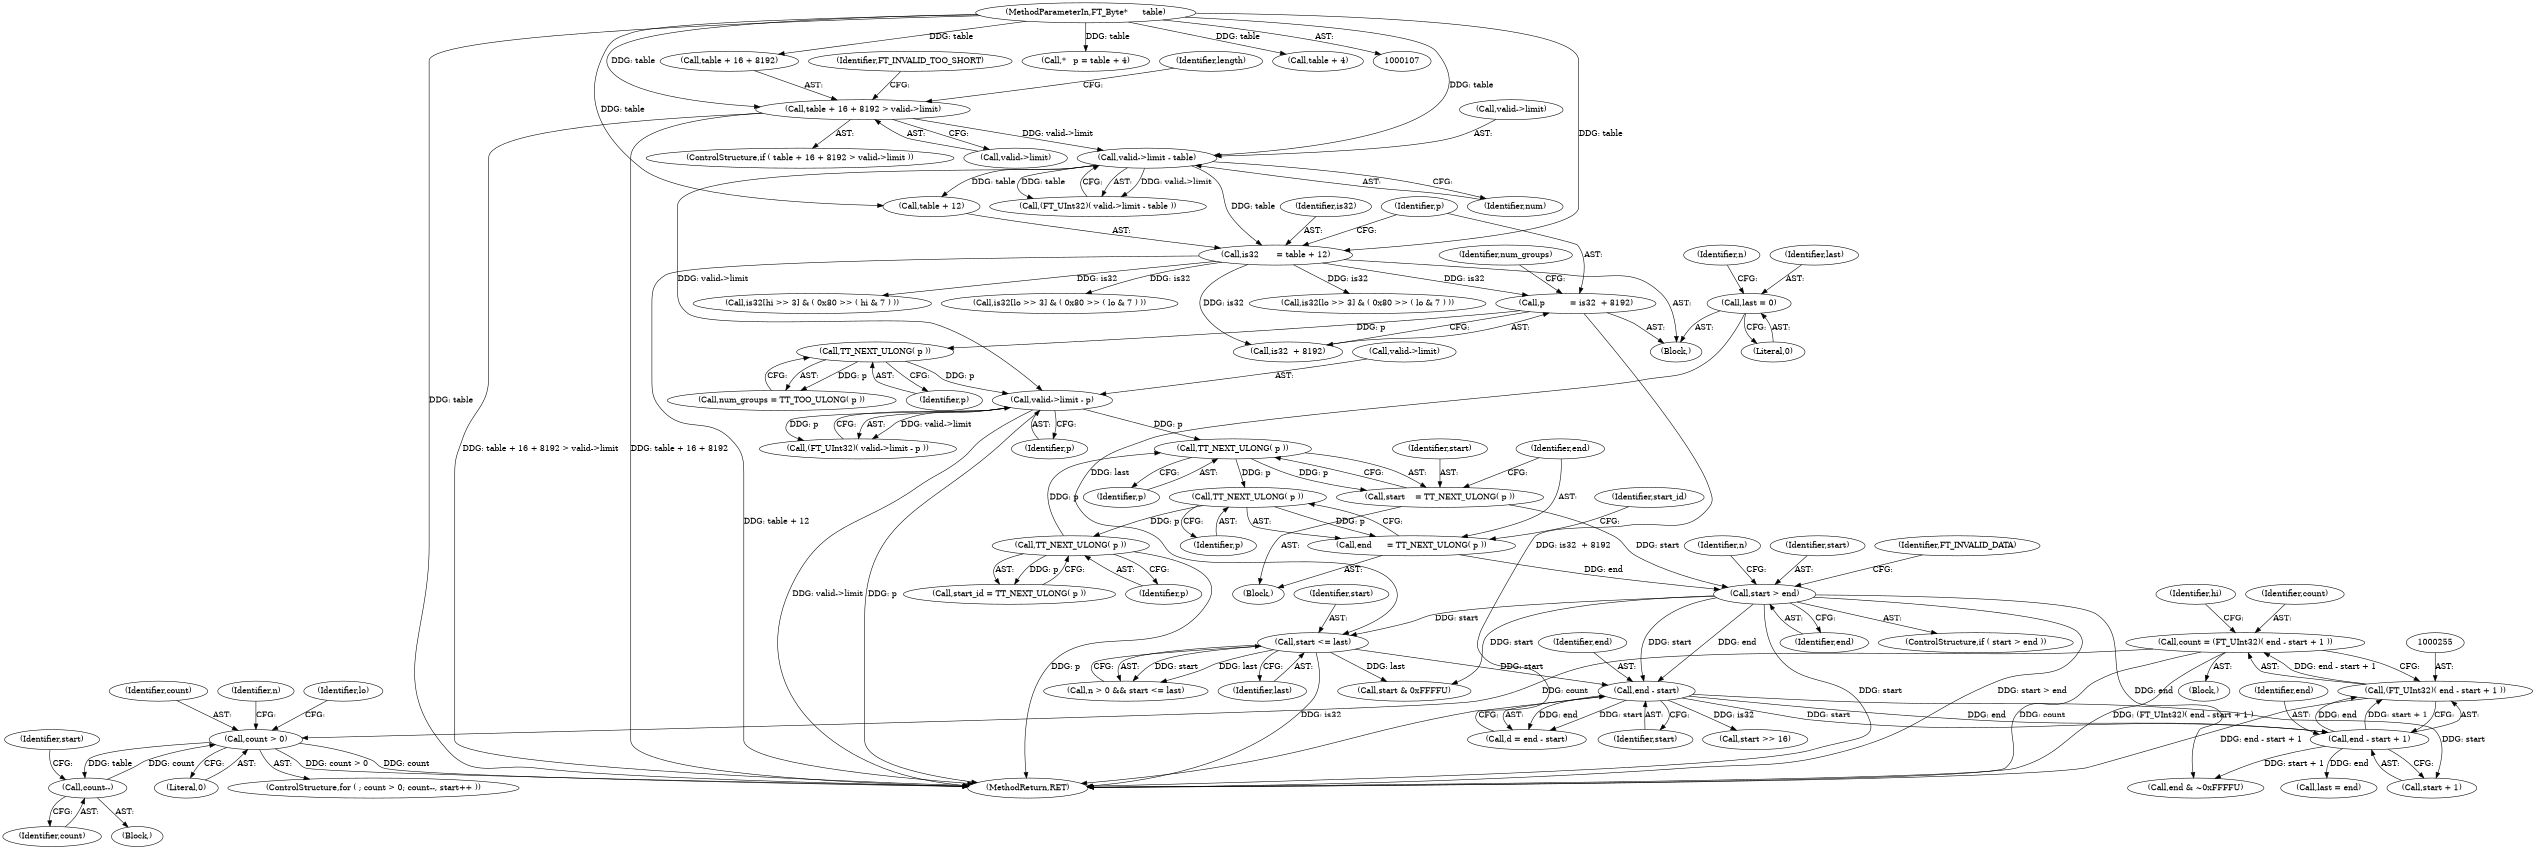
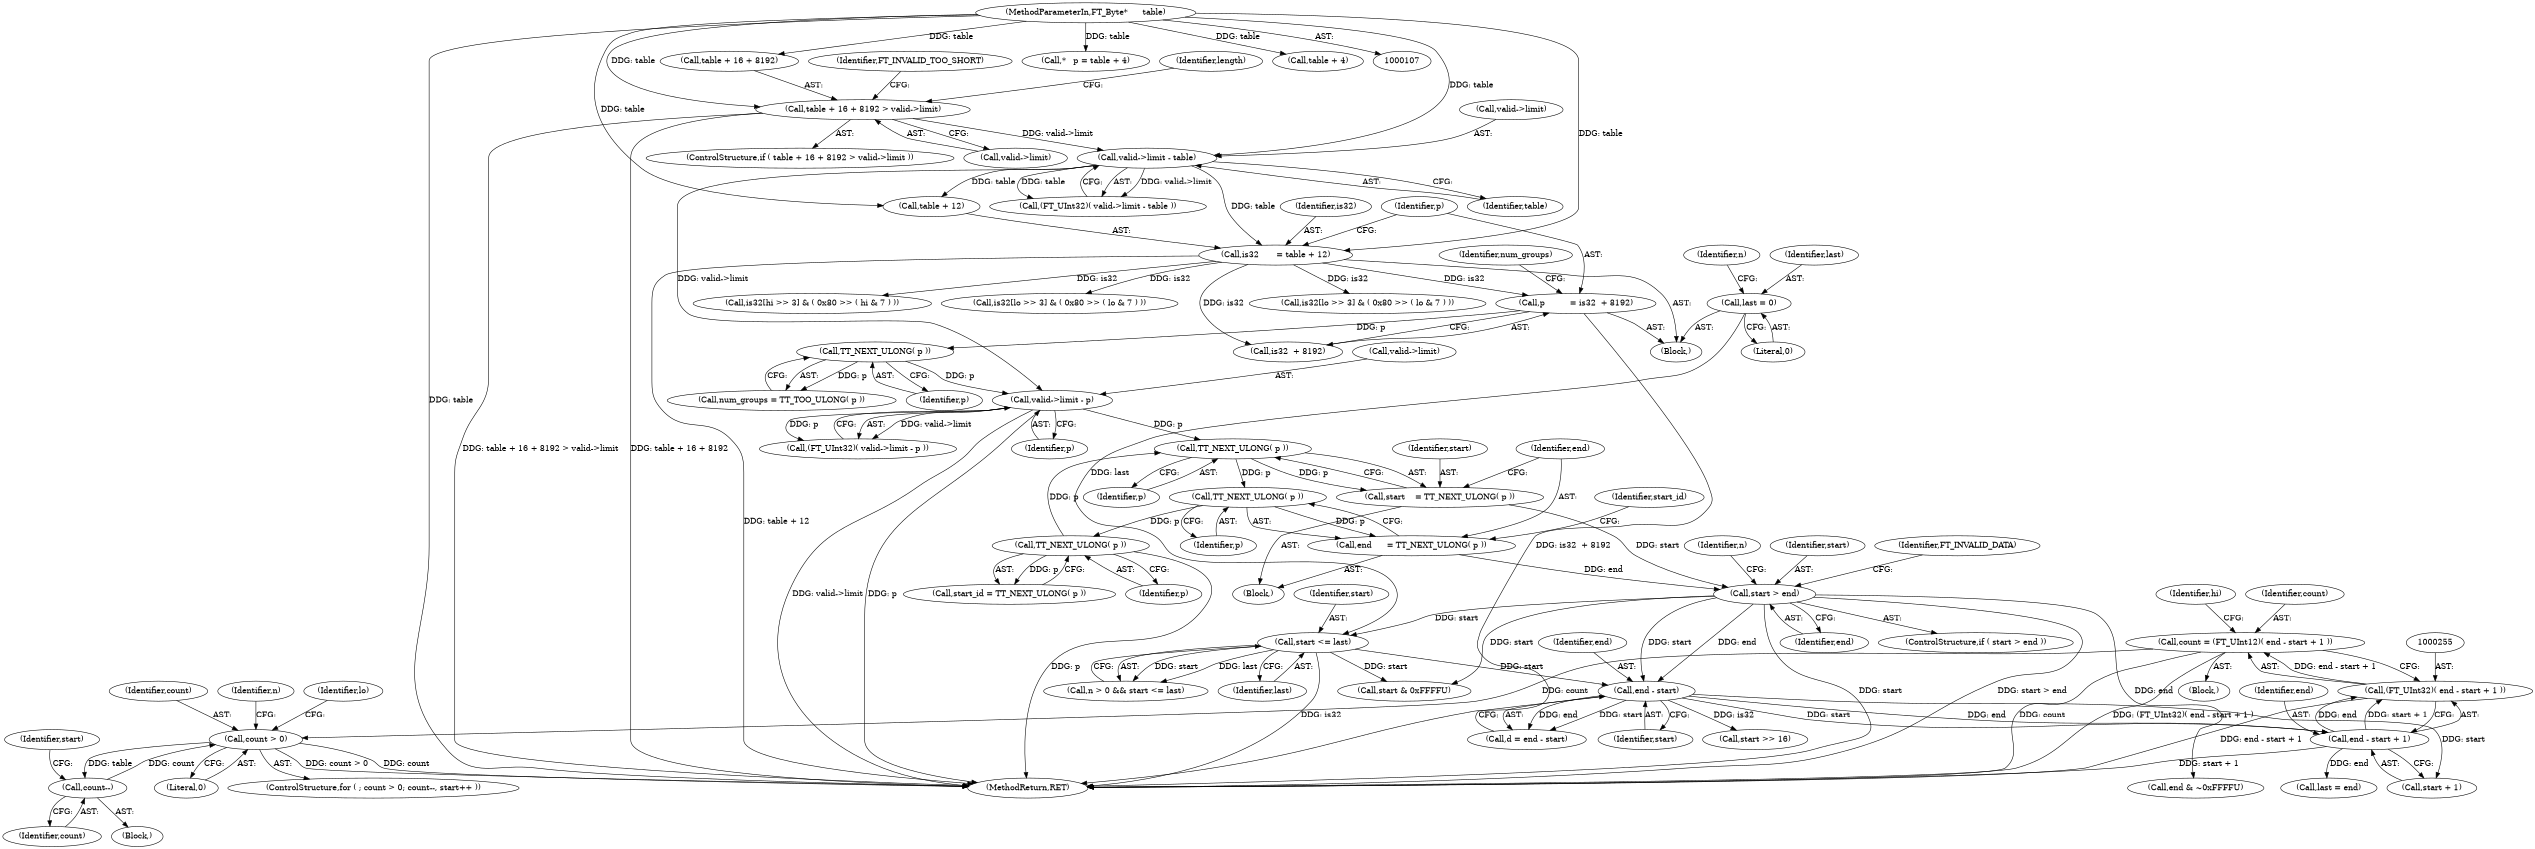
node "(Identifier,num)": label "(Identifier,num)" -> "(Identifier,table)"
node "(Call,count = (FT_UInt32)( end - start + 1 ))": label "(Call,count = (FT_UInt32)( end - start + 1 ))" -> "(Call,count = (FT_UInt12)( end - start + 1 ))"
edge "(Call,start <= last)" -> "(Call,start & 0xFFFFU)": label "DDG: last" -> "DDG: start"
edge "(Call,end - start + 1)" -> "(Call,end & ~0xFFFFU)": now "(Call,end - start + 1)" -> "(MethodReturn,RET)"
